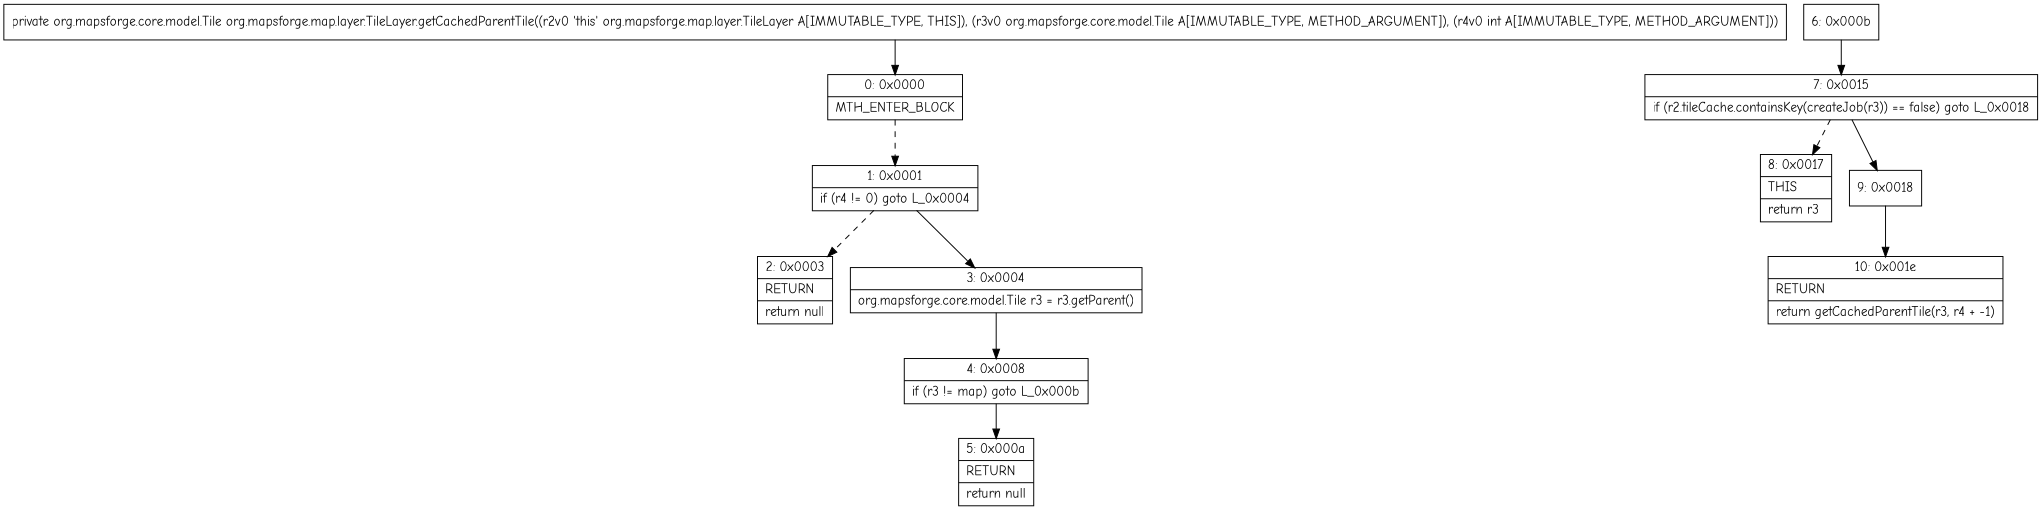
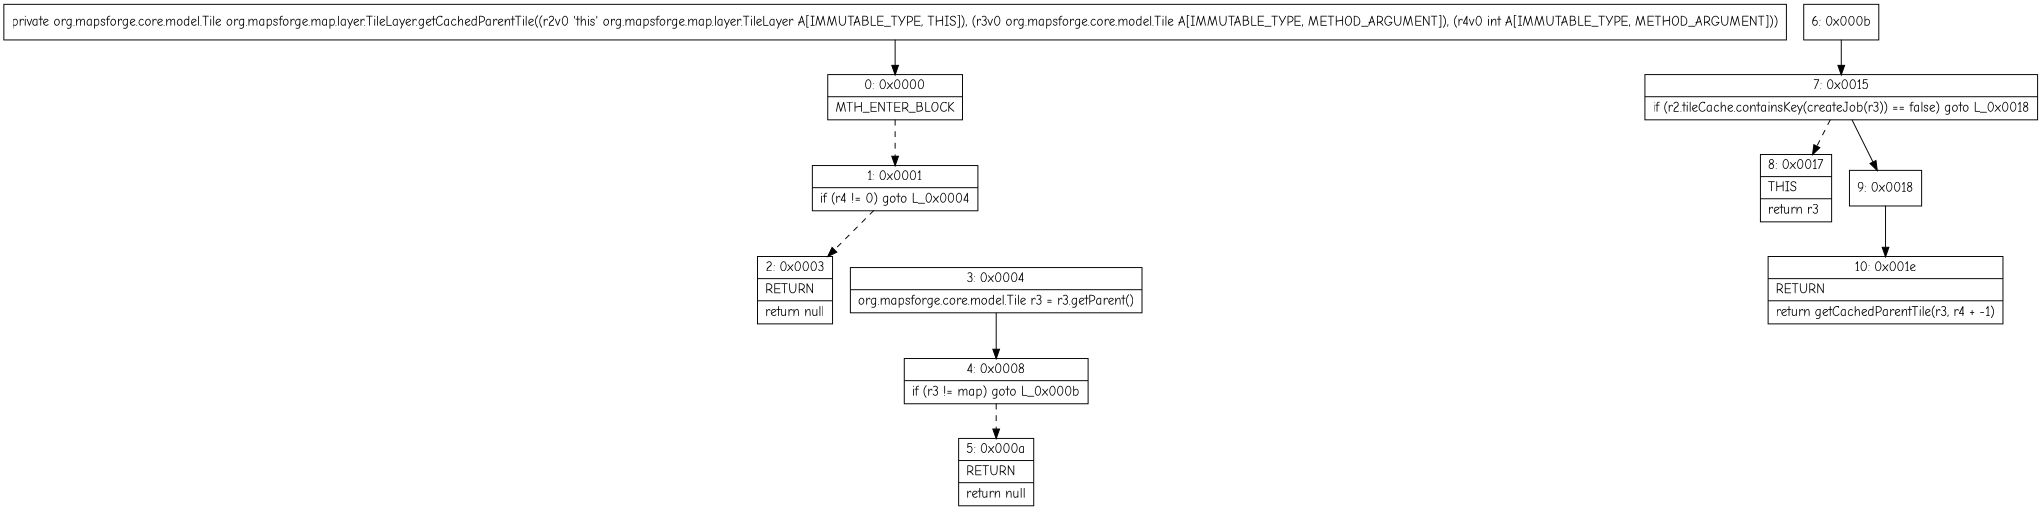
edge "1: 0x0001" -> "3: 0x0004": removed
edge "4: 0x0008" -> "5: 0x000a": style solid -> dashed
